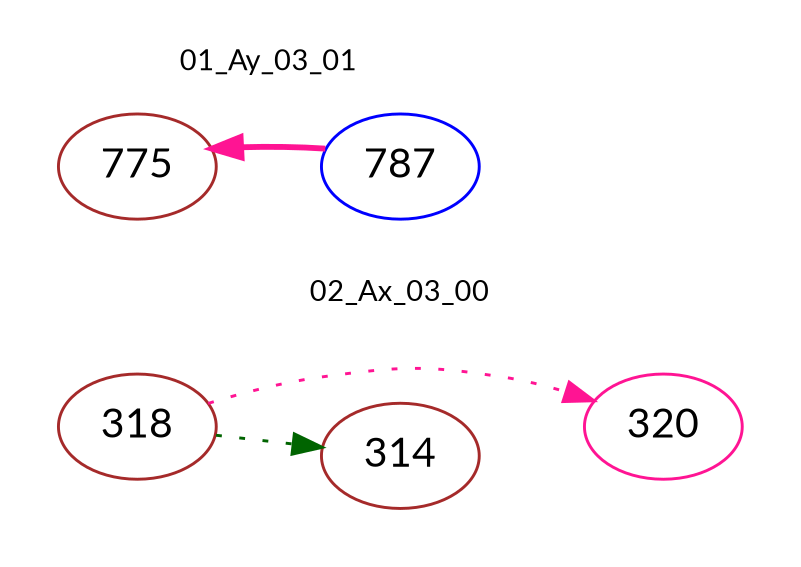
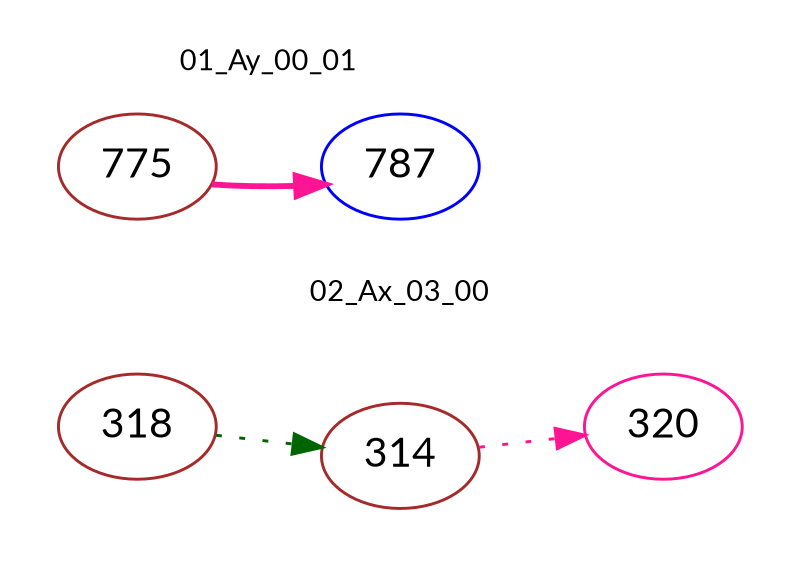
cluster "01_Ay_03_01": label "01_Ay_03_01" -> "01_Ay_00_01"
edge "787" -> "775": reversed
edge "318" -> "320": now "314" -> "320"
